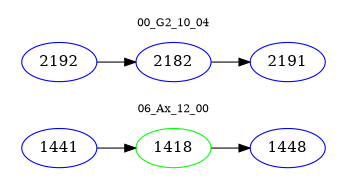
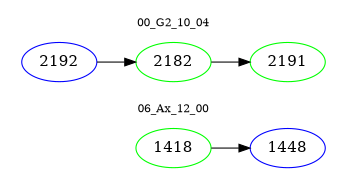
node "2182": color blue -> green
node "2191": color blue -> green
node "1441": removed
